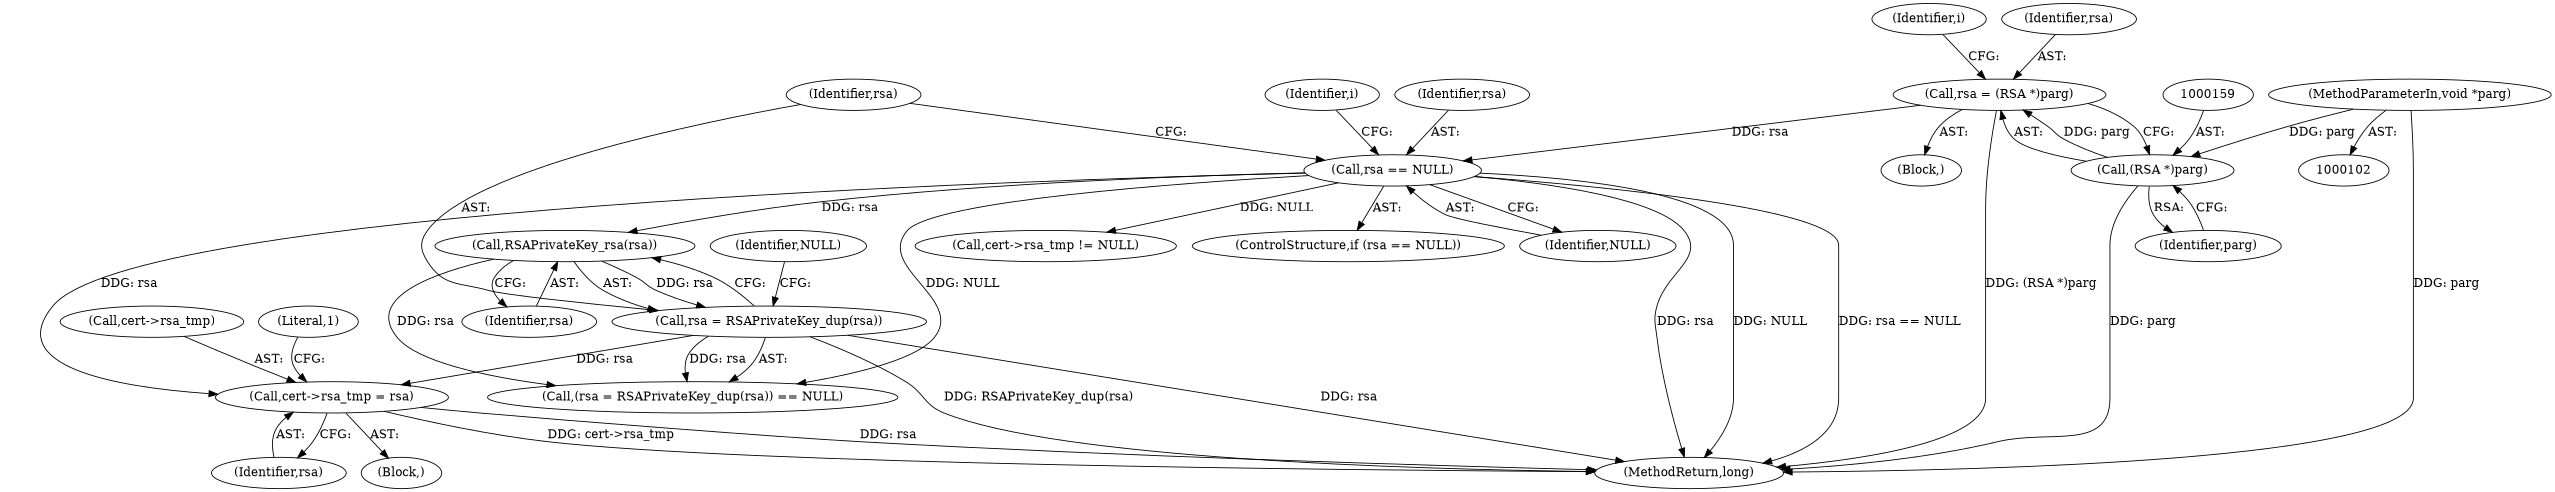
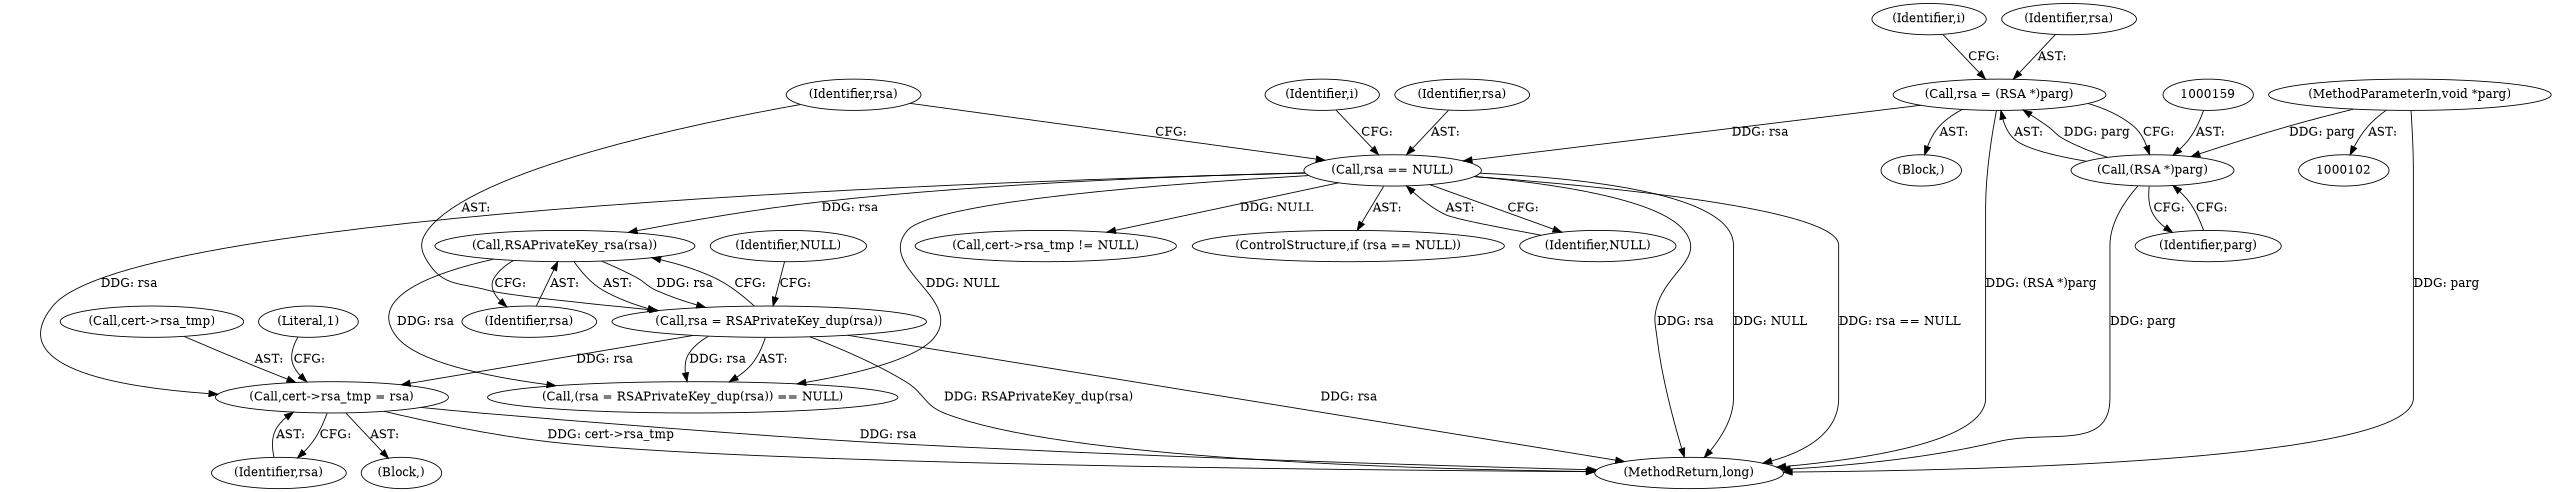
edge "(Call,(RSA *)parg)" -> "(Identifier,parg)": label "RSA: " -> "CFG: "
